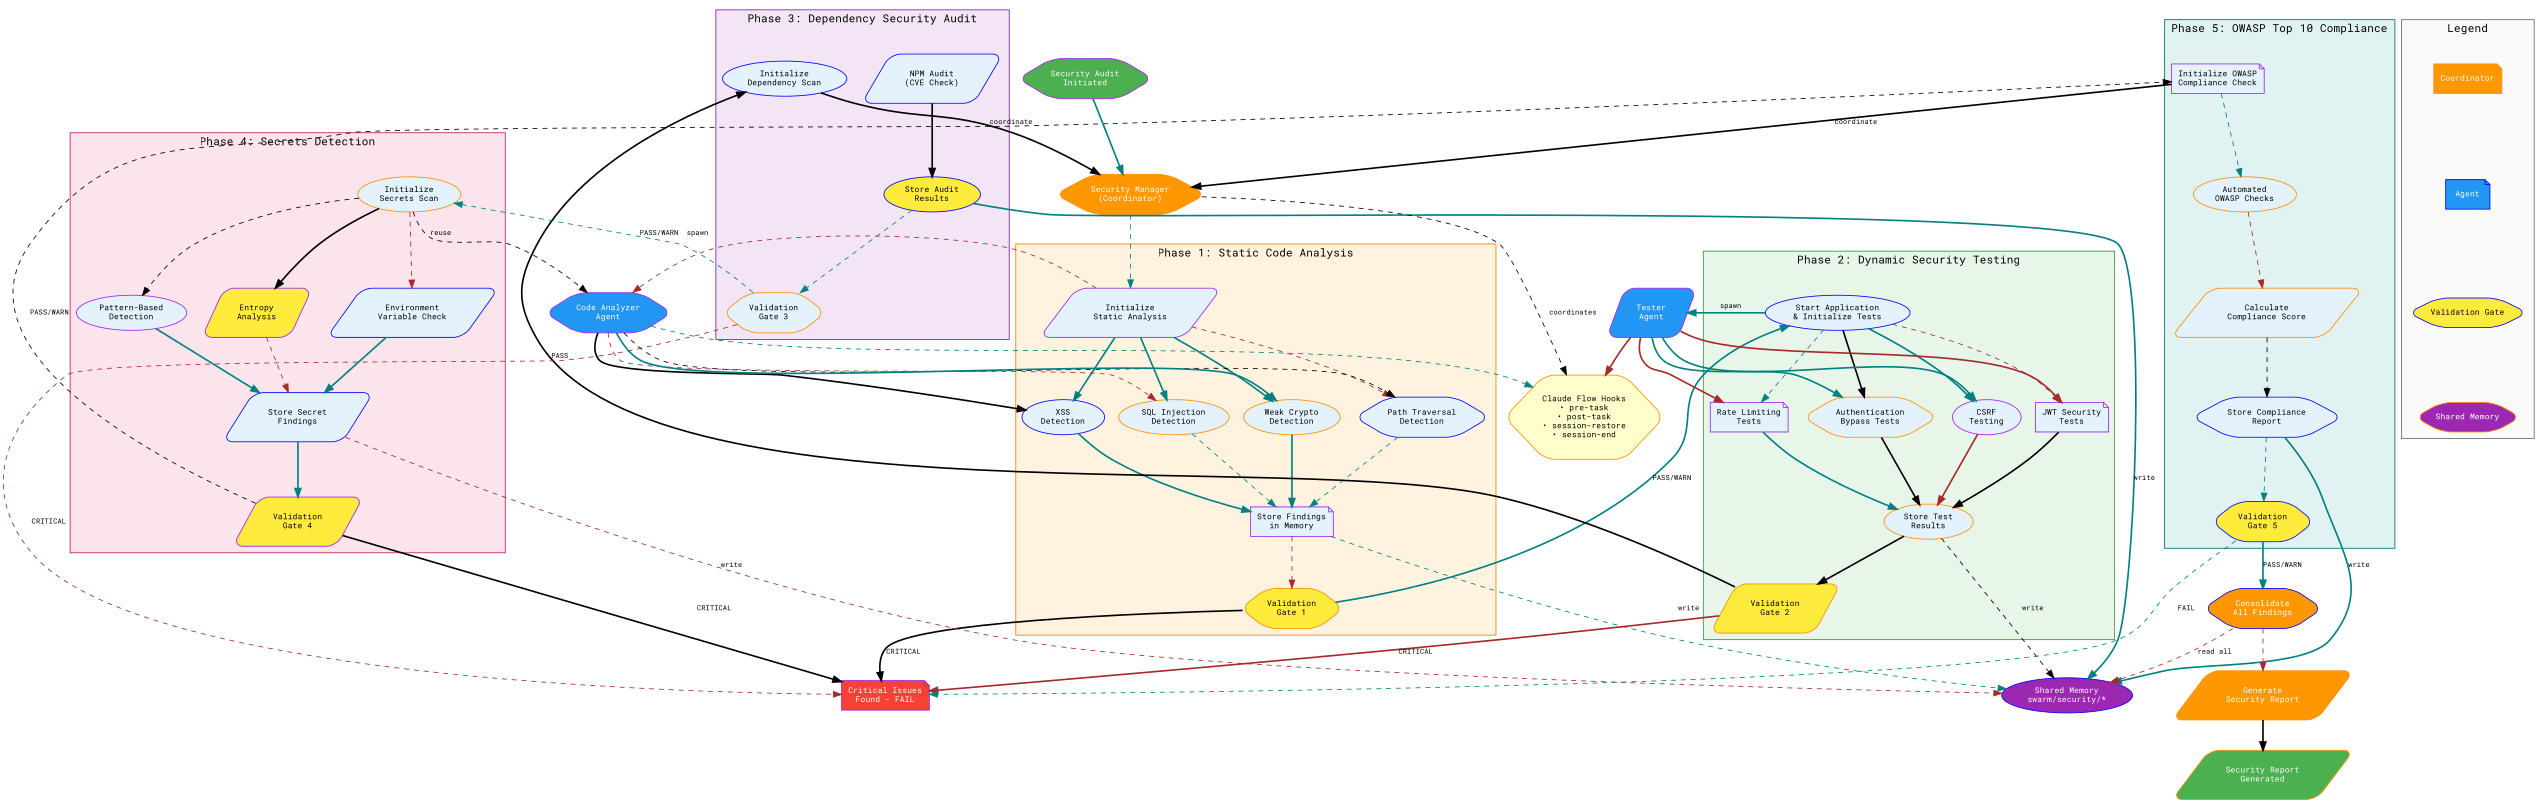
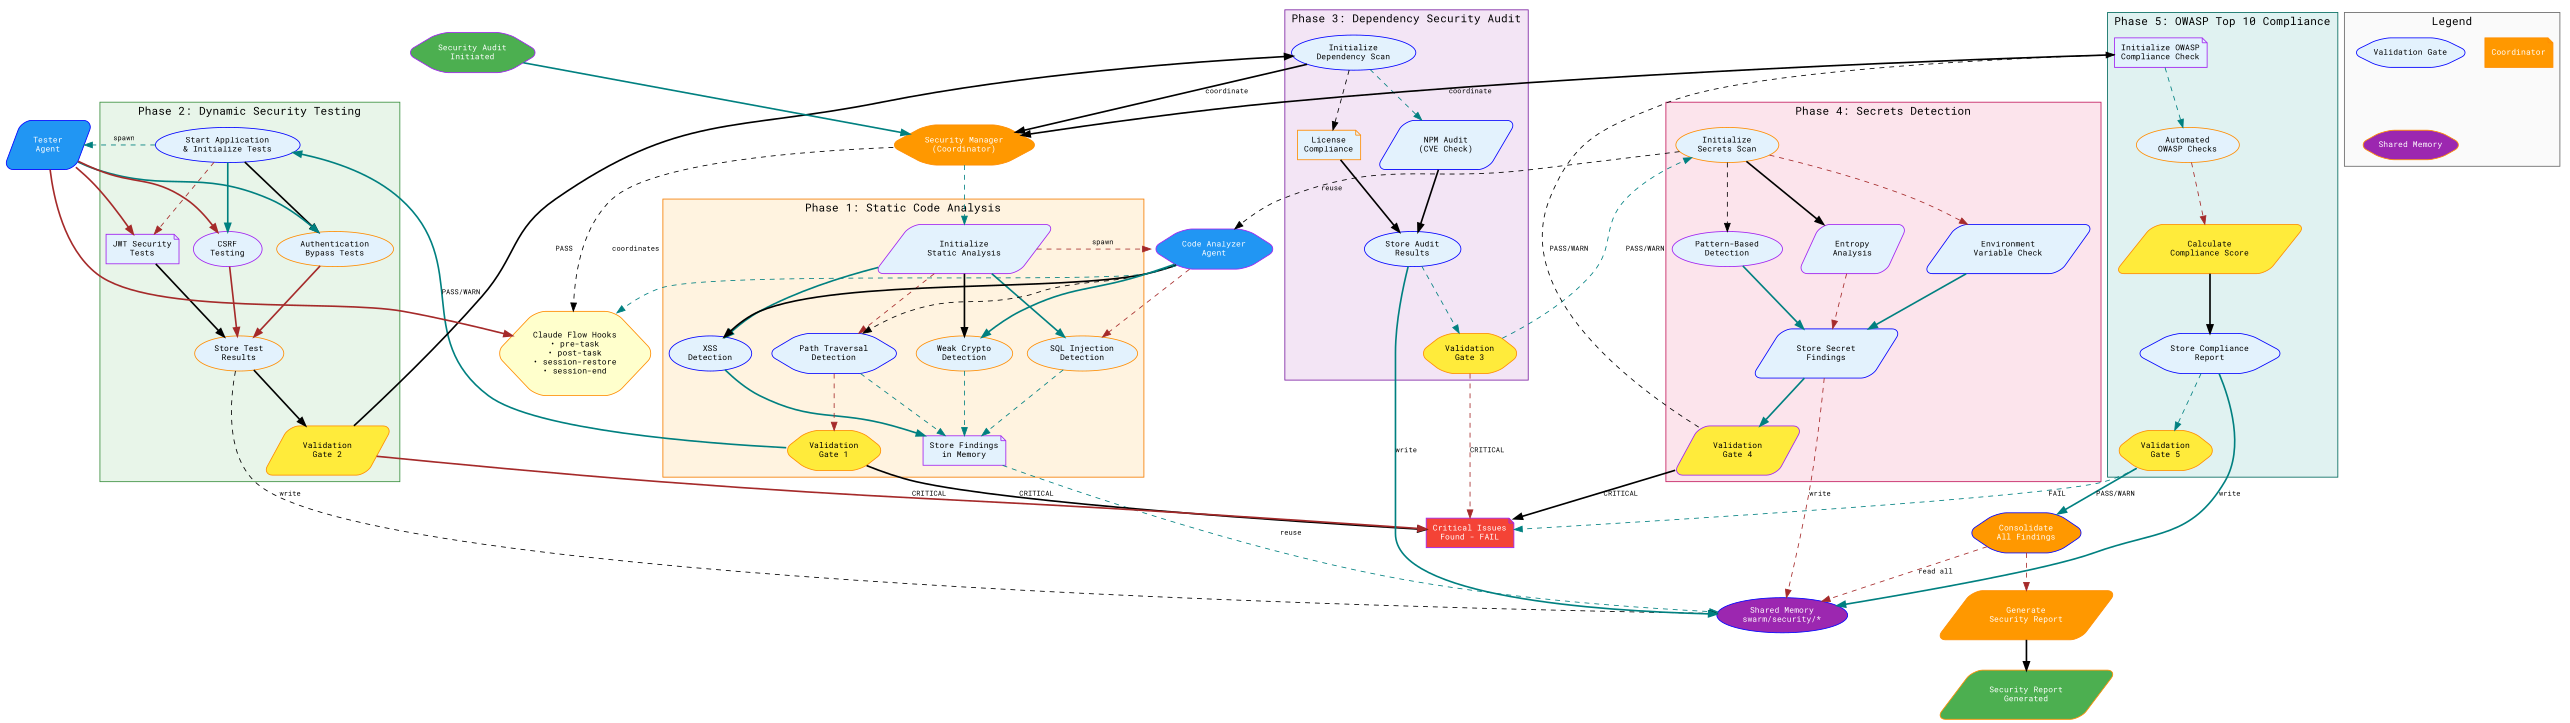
edge "Initialize Dependency Scan" -> "NPM Audit (CVE Check)": added
node "License Compliance": added
node "Store Audit Results": fillcolor #ffeb3b -> #e3f2fd
node "Agent": removed
node "Entropy Analysis": fillcolor #ffeb3b -> #e3f2fd
node "Validation Gate 3": fillcolor #e3f2fd -> #ffeb3b
node "Tester Agent": color purple -> blue
edge "Start Application & Initialize Tests" -> "Tester Agent": style bold -> dashed
node "Calculate Compliance Score": fillcolor #e3f2fd -> #ffeb3b
node "Validation Gate": fillcolor #ffeb3b -> #e3f2fd
edge "Initialize Static Analysis" -> "Weak Crypto Detection": color teal -> black
edge "Calculate Compliance Score" -> "Store Compliance Report": style dashed -> bold
edge "Tester Agent" -> "CSRF Testing": color teal -> brown
node "Rate Limiting Tests": removed
node "Authentication Bypass Tests": shape hexagon -> ellipse
edge "Weak Crypto Detection" -> "Store Findings in Memory": style bold -> dashed
edge "Authentication Bypass Tests" -> "Store Test Results": color black -> brown
node "Validation Gate 5": color blue -> darkorange
edge "Store Findings in Memory" -> "Validation Gate 1": now "Path Traversal Detection" -> "Validation Gate 1"
edge "Store Findings in Memory" -> "Shared Memory swarm/security/*": label "write" -> "reuse"
